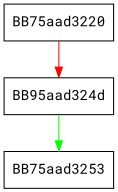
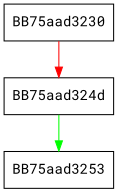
node "BB75aad3220": label "BB75aad3220" -> "BB75aad3230"
node "BB95aad324d": label "BB95aad324d" -> "BB75aad324d"
